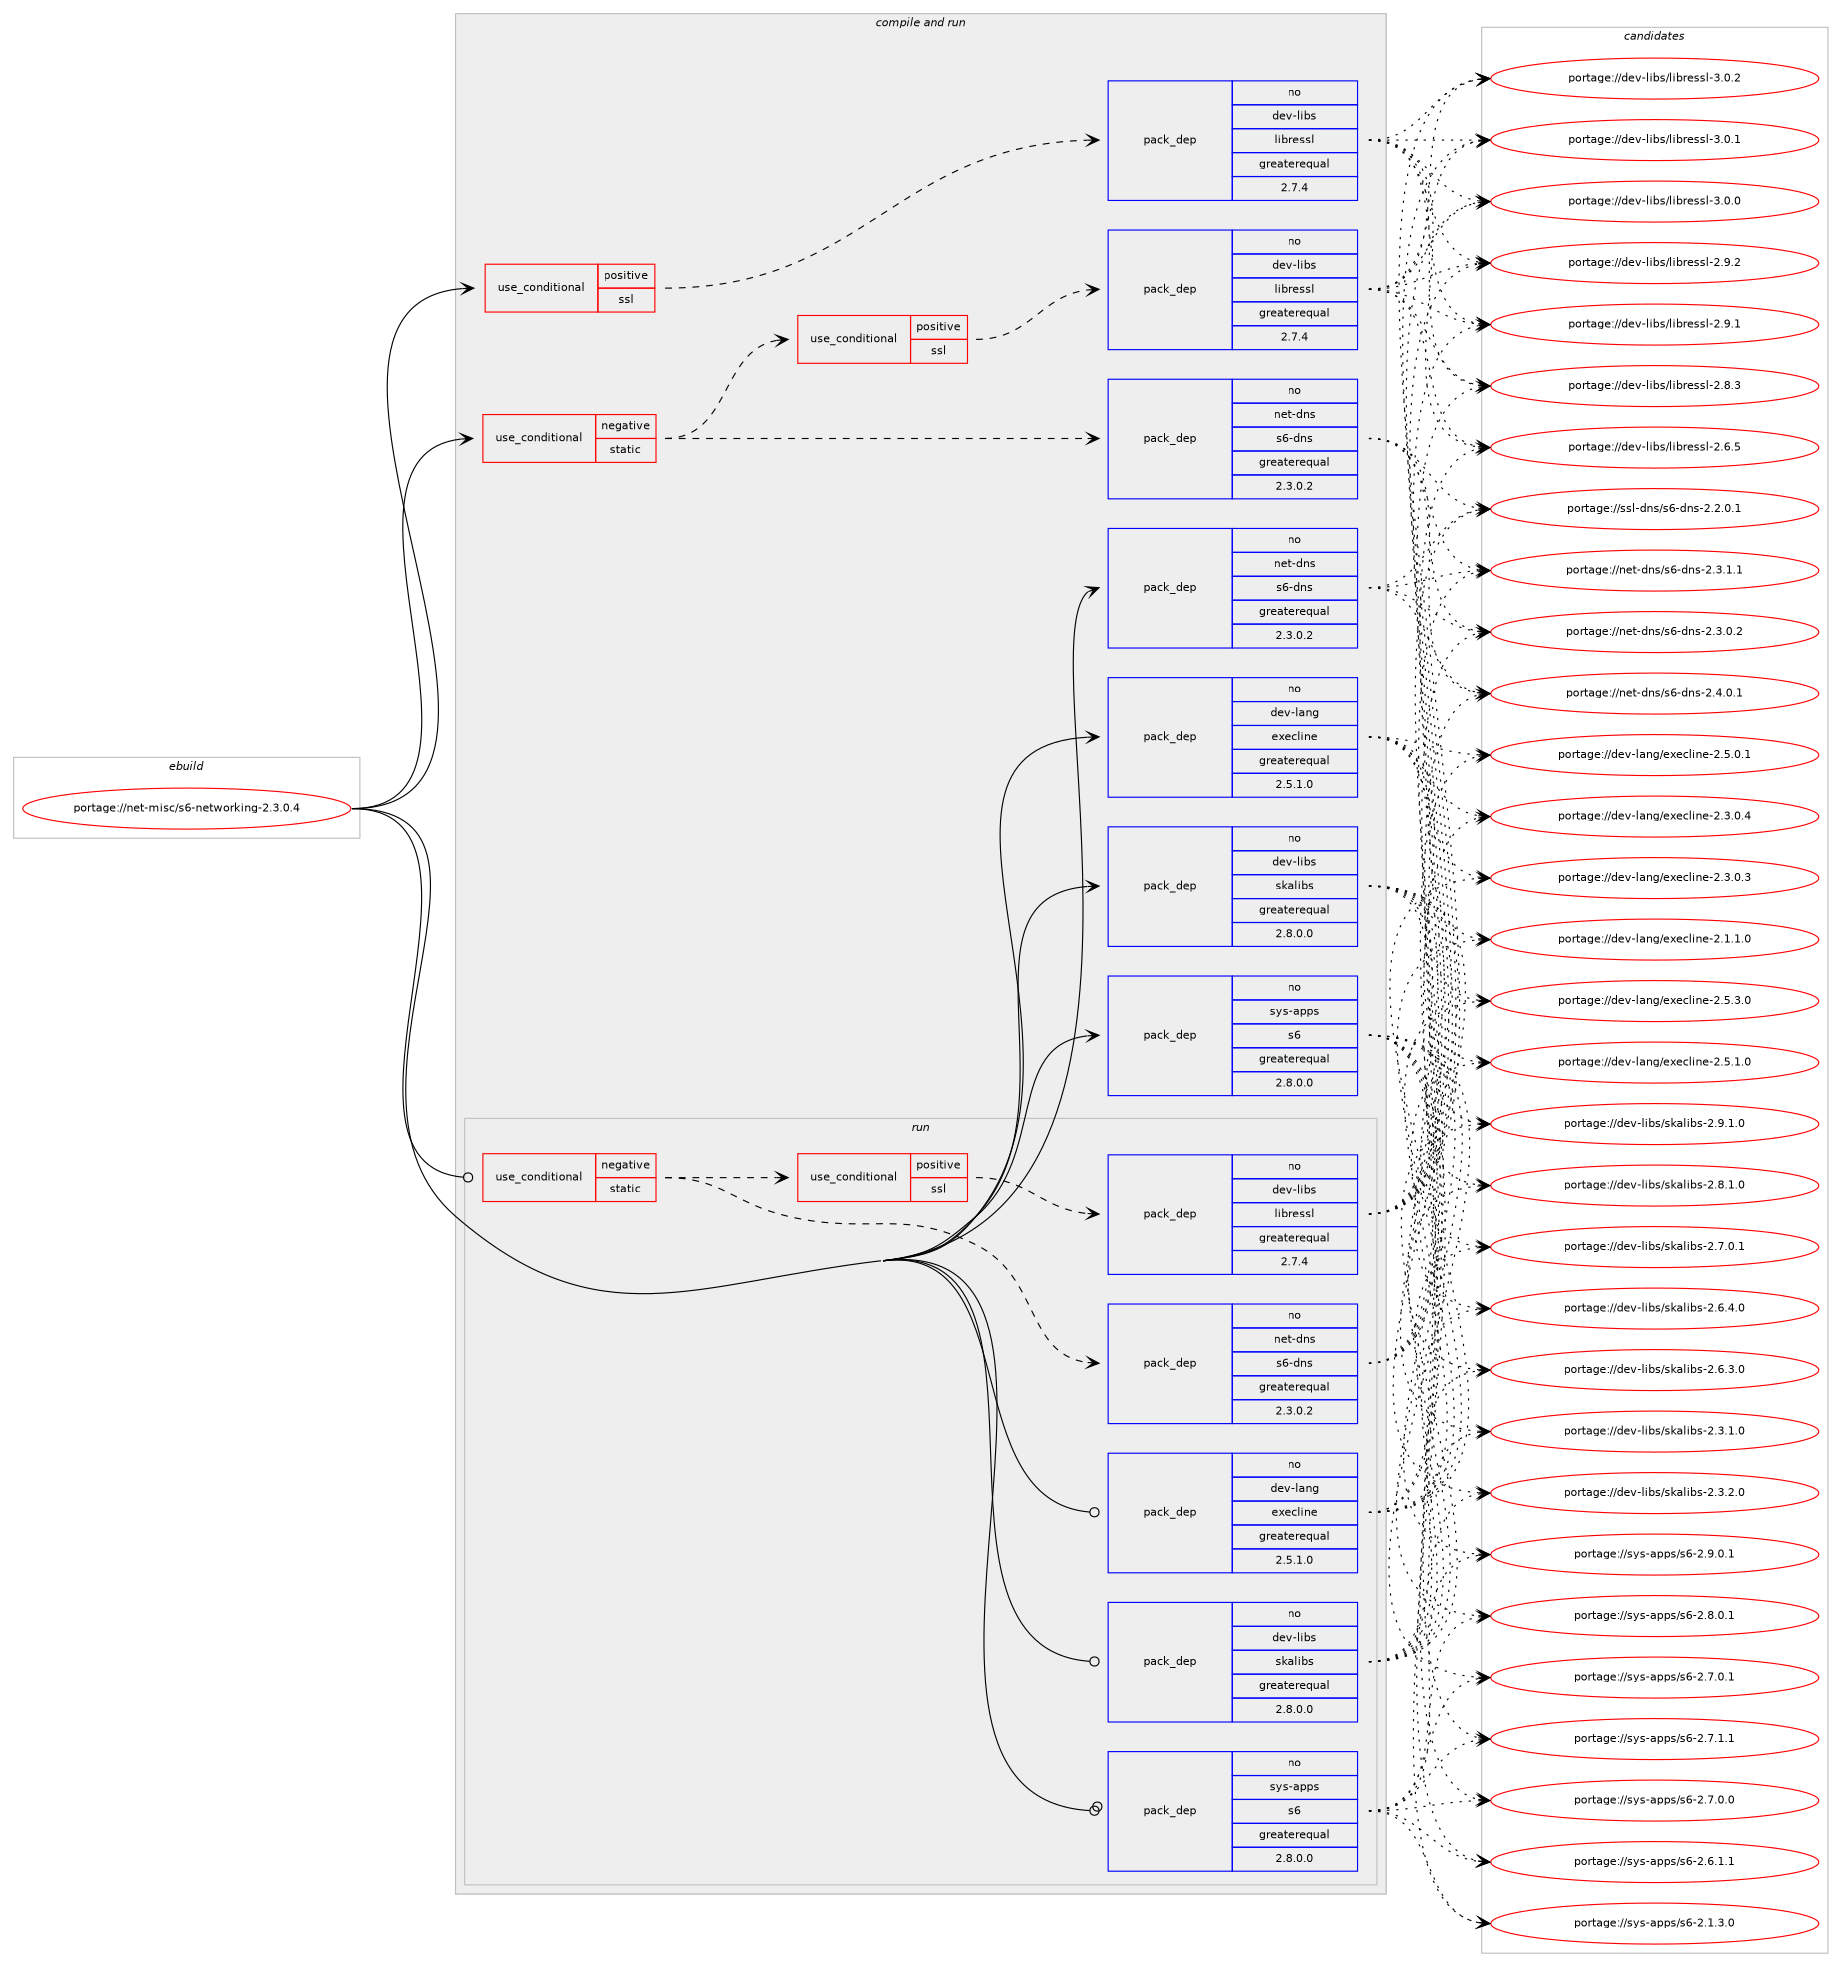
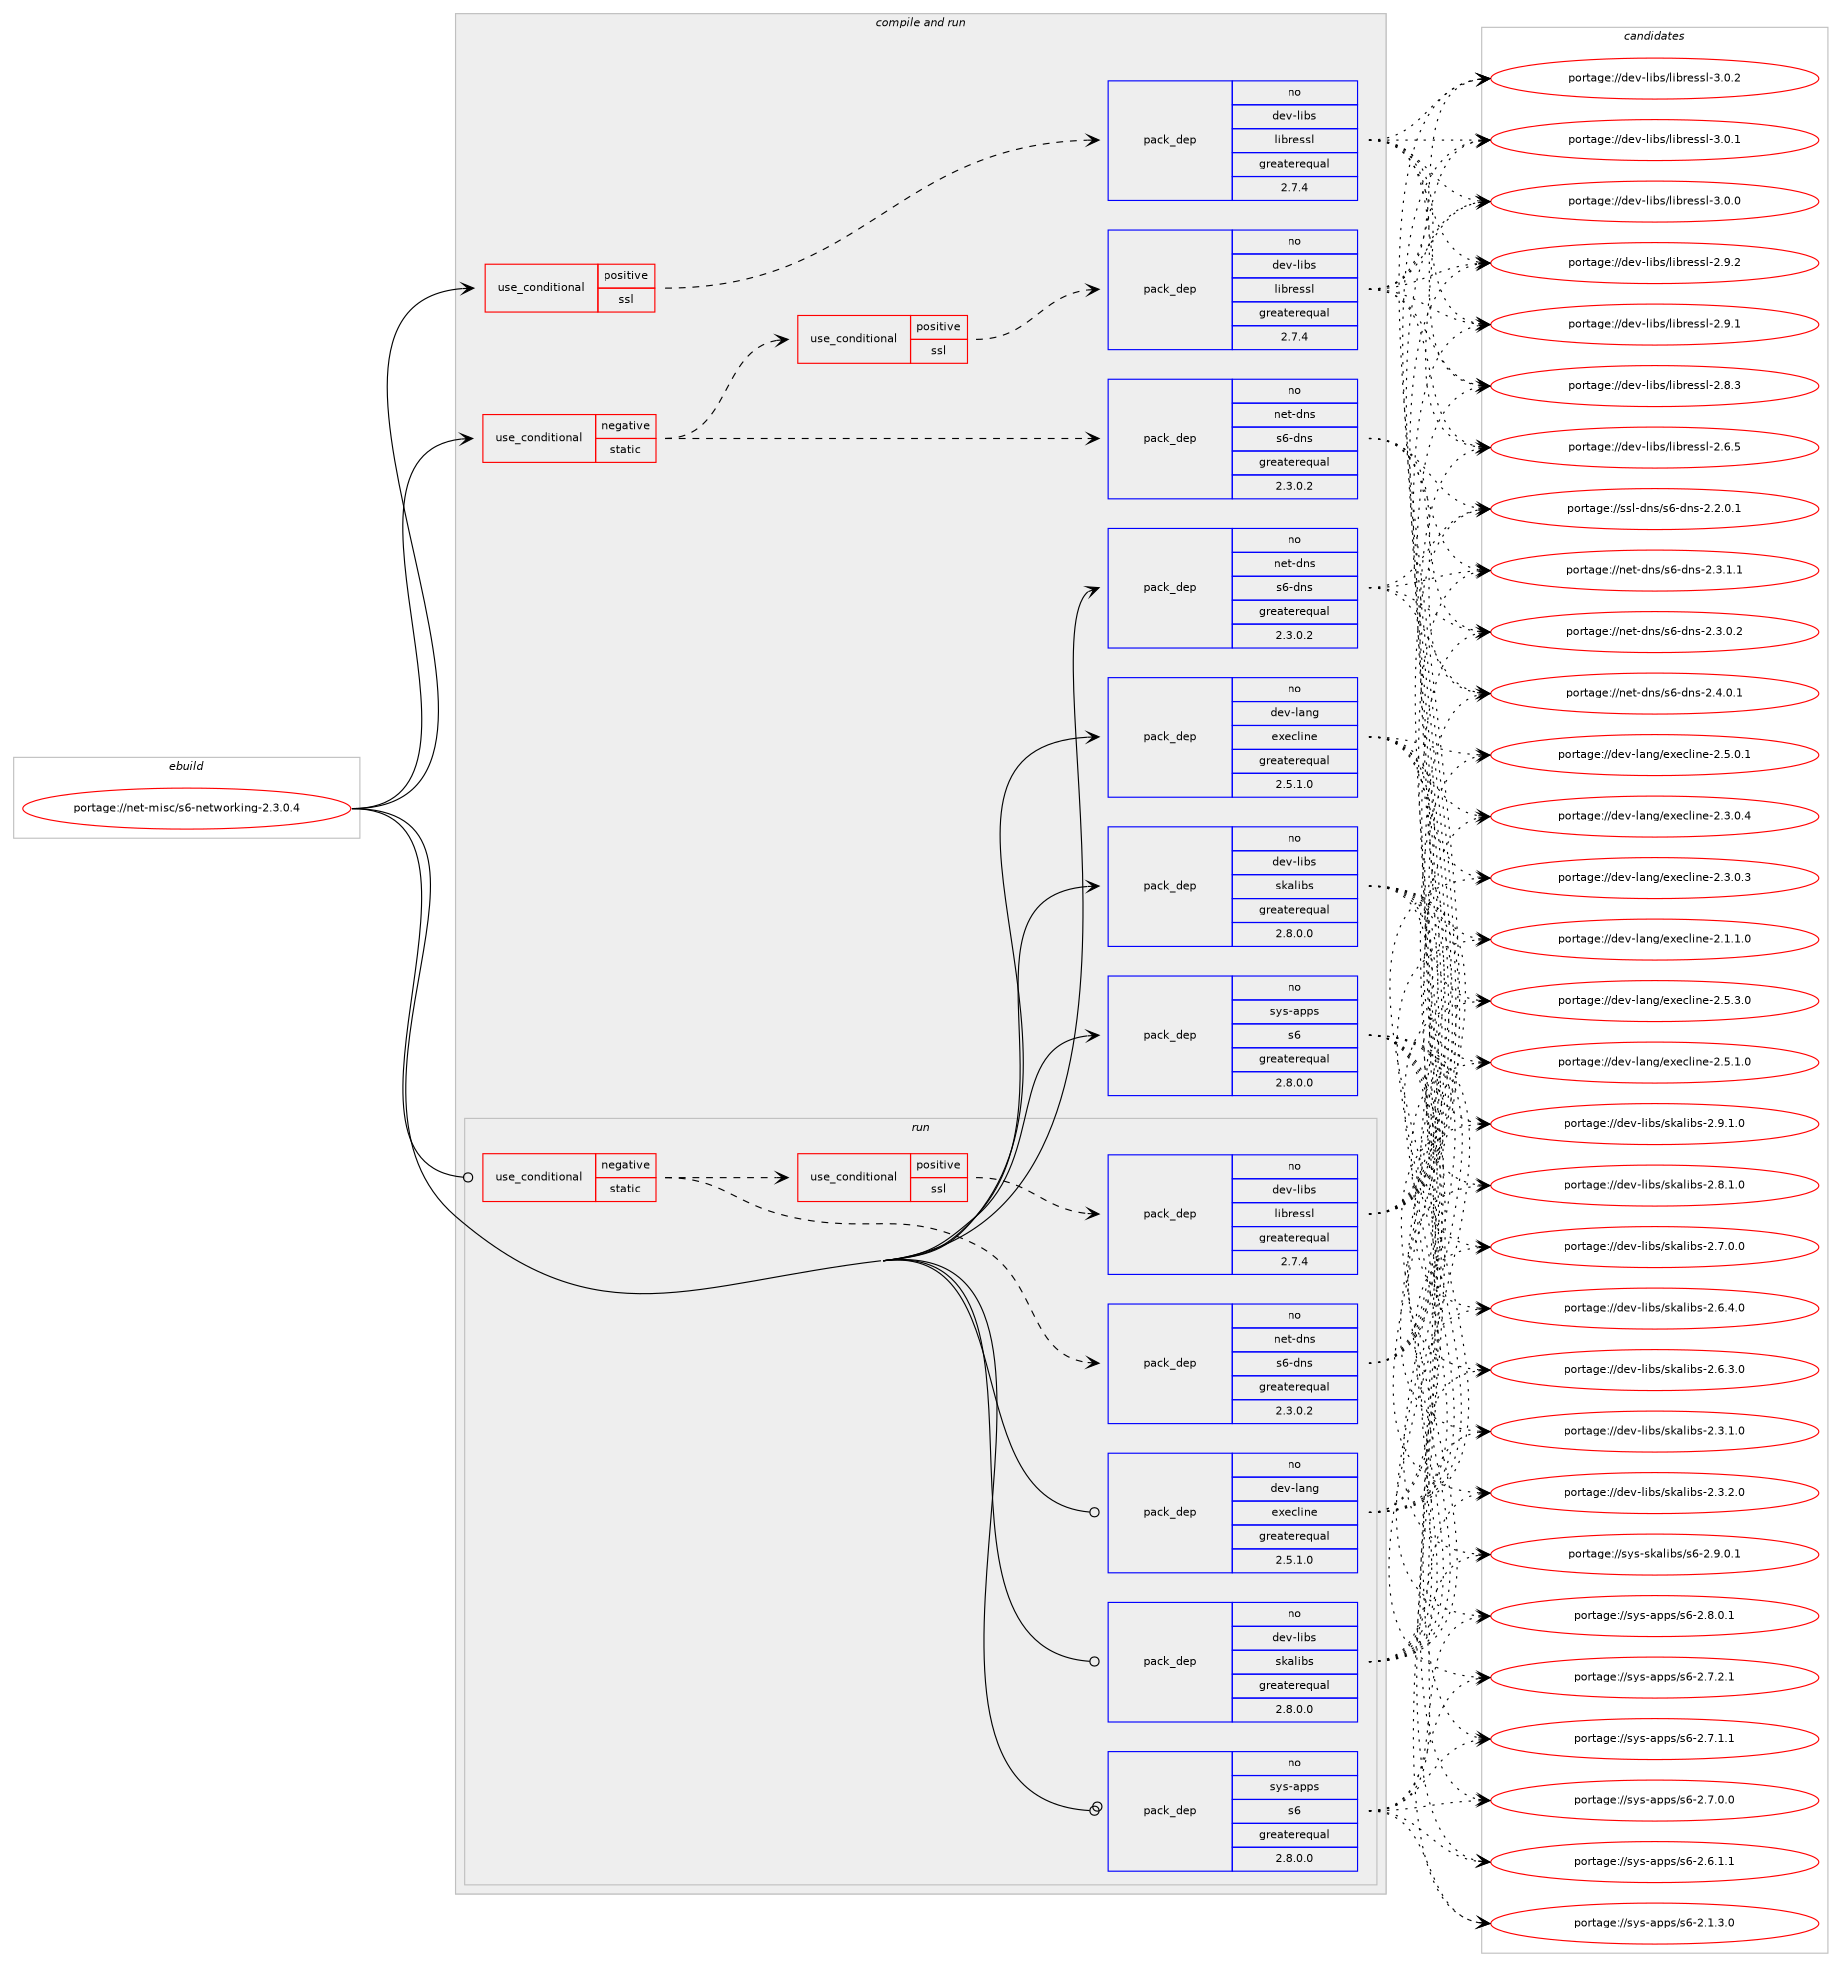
node "portage://dev-libs/skalibs-2.7.0.1": label "portage://dev-libs/skalibs-2.7.0.1" -> "portage://dev-libs/skalibs-2.7.0.0"
node "portage://sys-apps/s6-2.9.0.1": label "portage://sys-apps/s6-2.9.0.1" -> "portage://sys-skalibs/s6-2.9.0.1"
node "portage://sys-apps/s6-2.7.0.1": label "portage://sys-apps/s6-2.7.0.1" -> "portage://sys-apps/s6-2.7.2.1"
